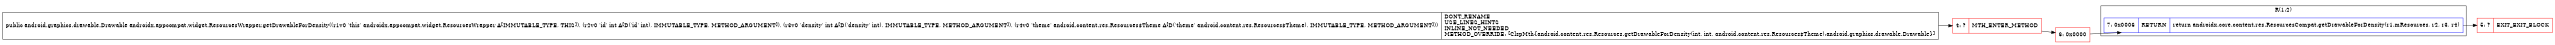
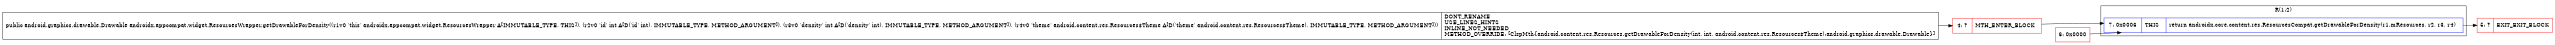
node "7: 0x0006": text "RETURN" -> "THIS"
node "4: ?": text "MTH_ENTER_METHOD" -> "MTH_ENTER_BLOCK"
edge "4: ?" -> "6: 0x0000": now "4: ?" -> "7: 0x0006"
